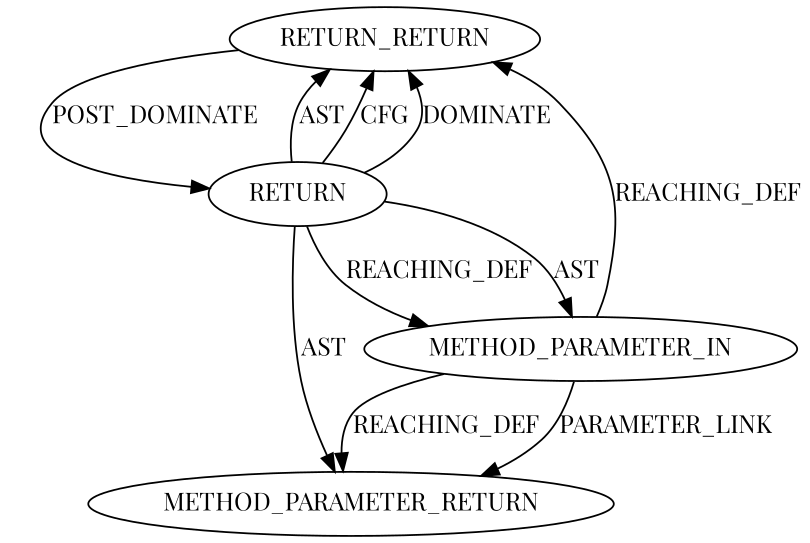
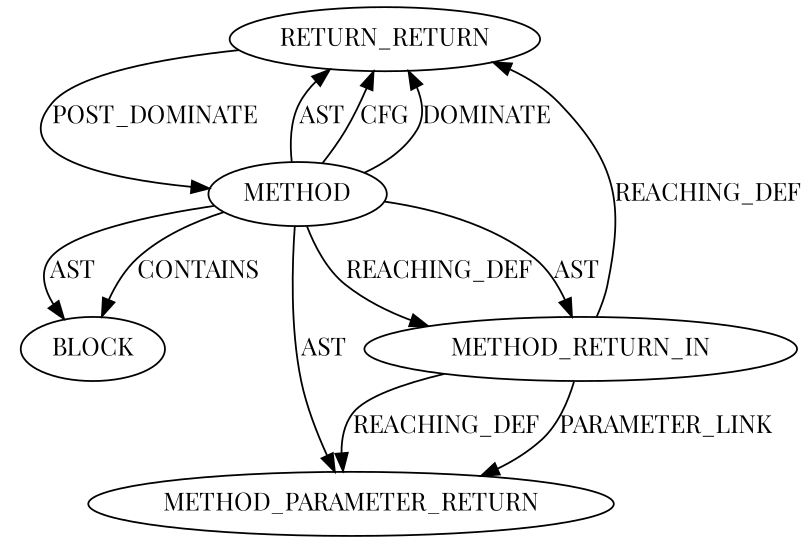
node "RETURN": label "RETURN" -> "METHOD"
node "BLOCK": added
node "METHOD_PARAMETER_IN": label "METHOD_PARAMETER_IN" -> "METHOD_RETURN_IN"
